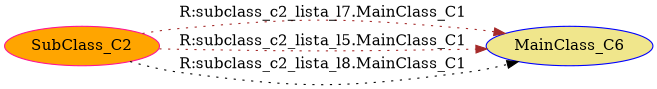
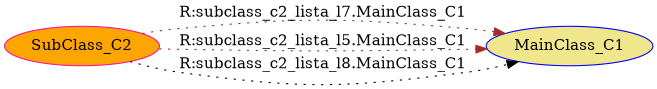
node "MainClass_C6": label "MainClass_C6" -> "MainClass_C1"
